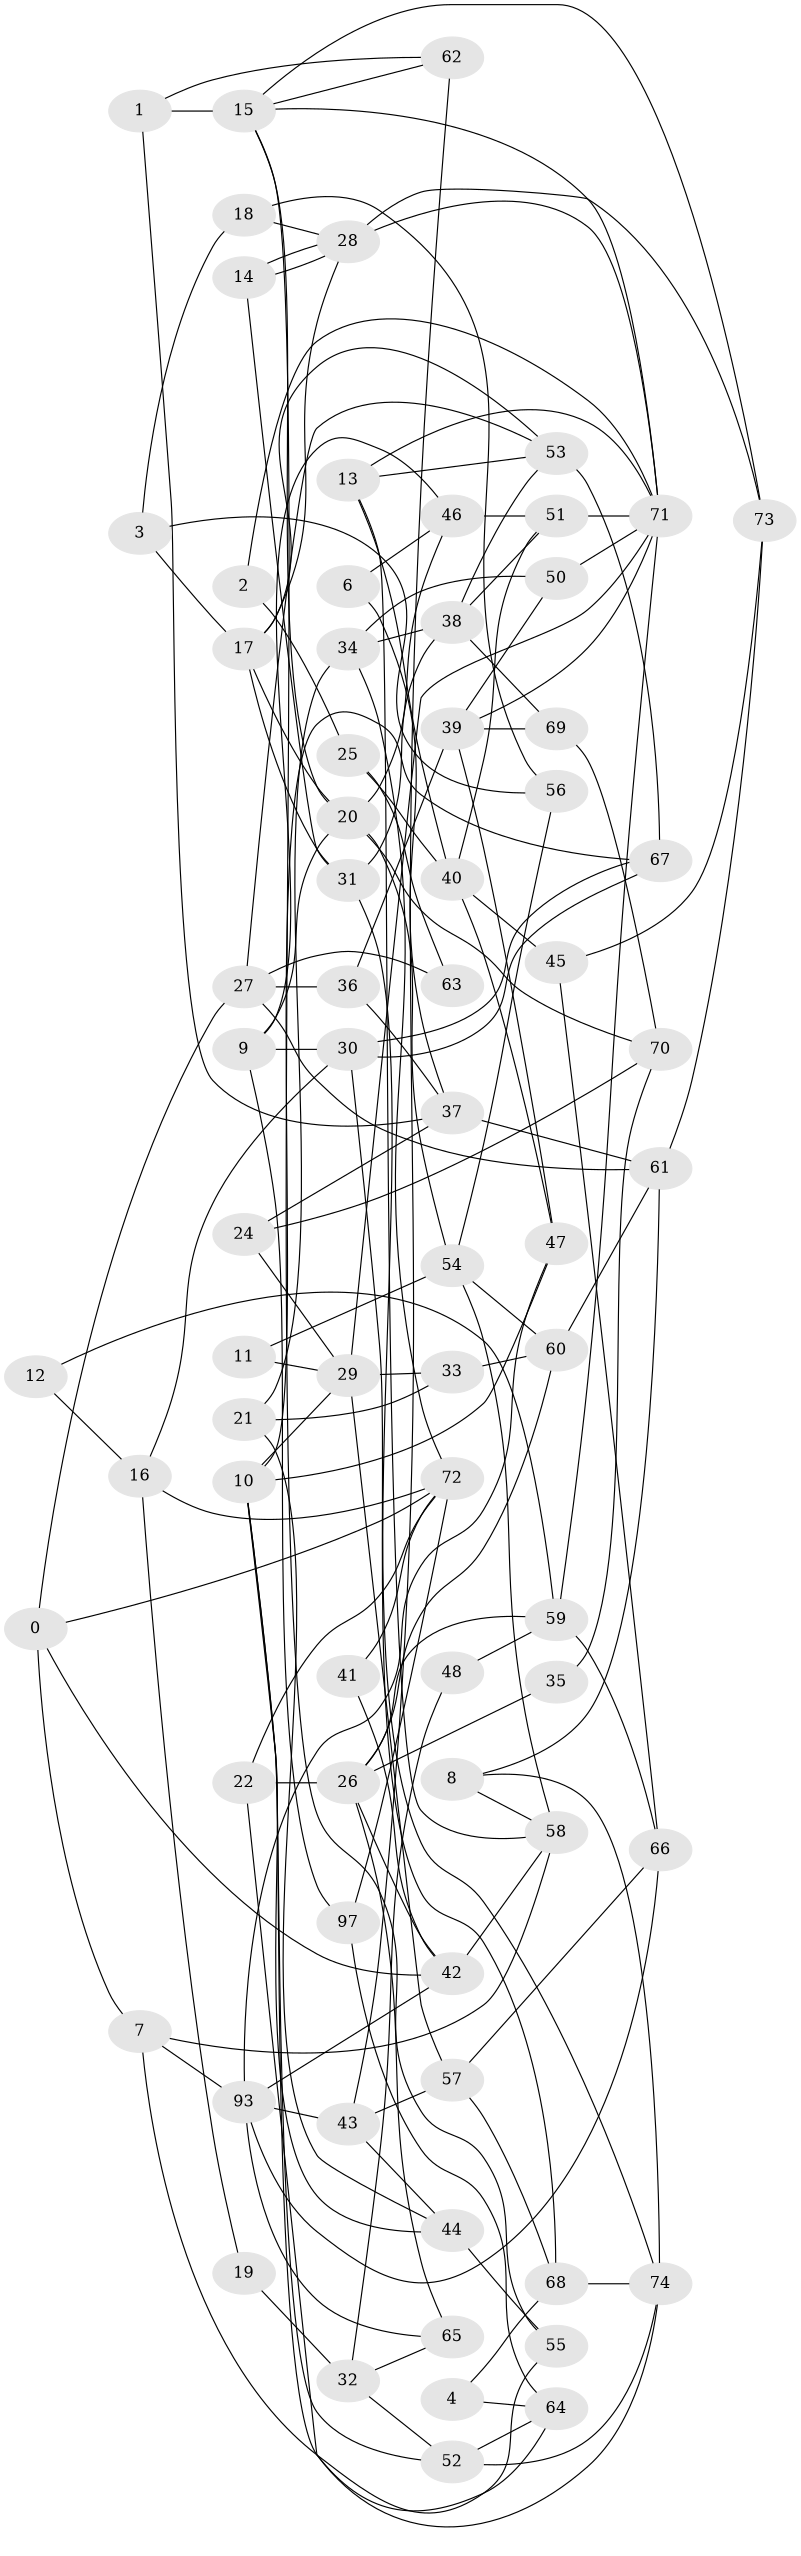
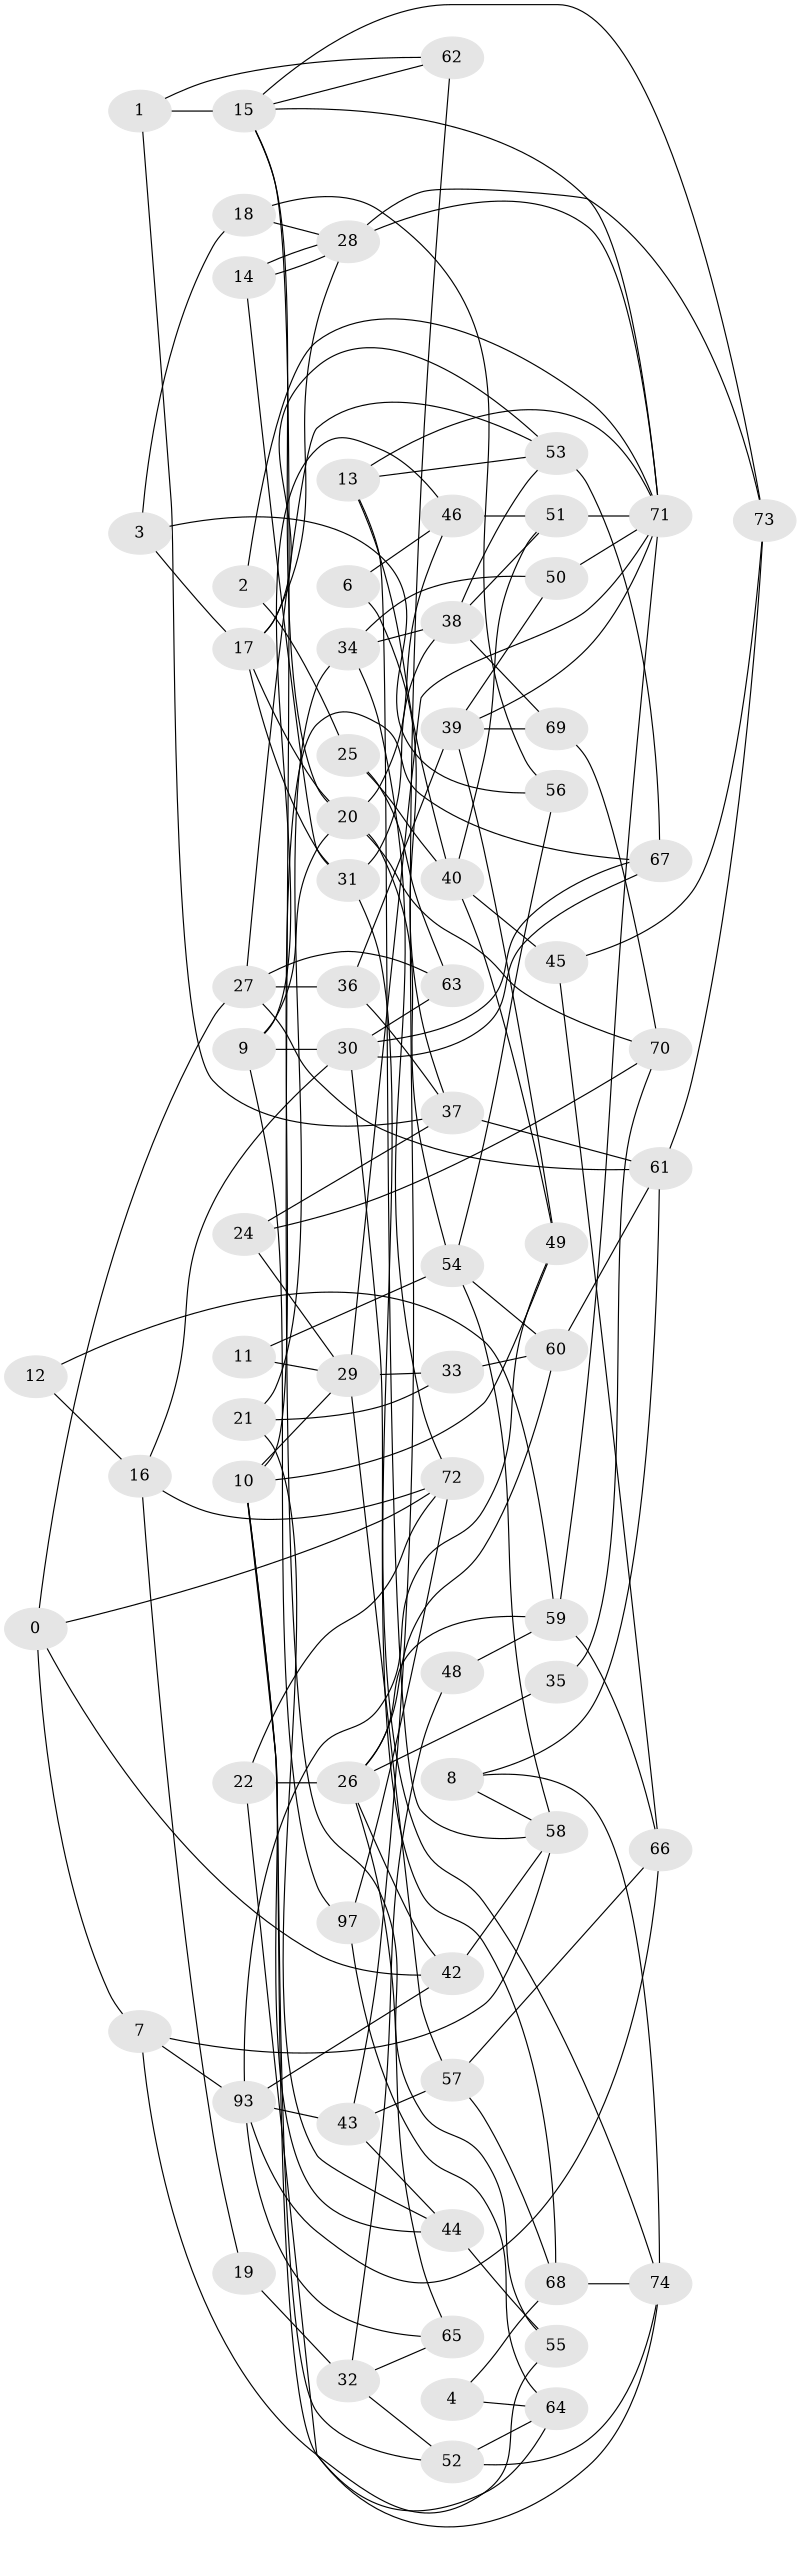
edge "63" -- "30": added
node "47": label "47" -> "49"
node "41": removed
